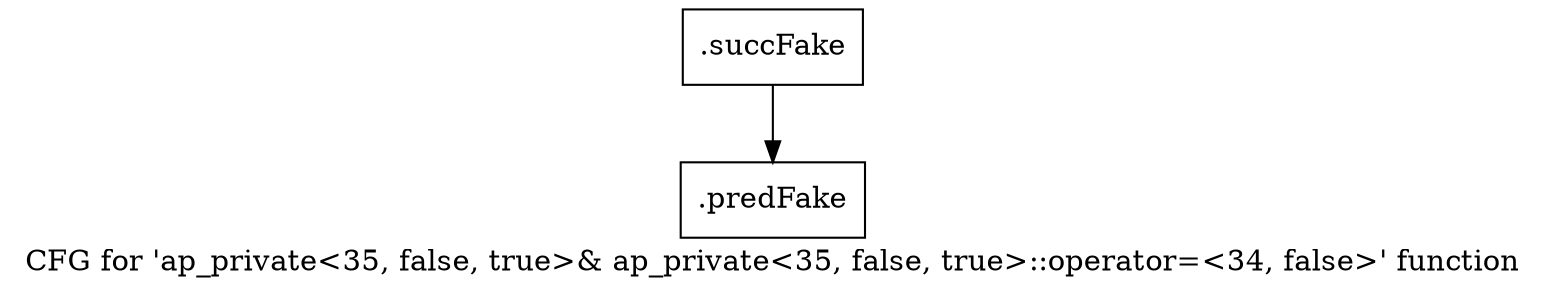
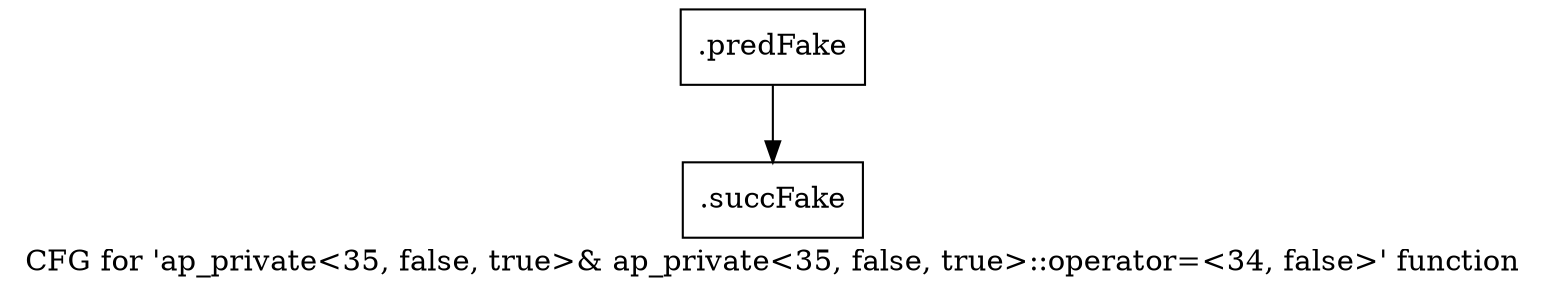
edge ".succFake" -> ".predFake": reversed
